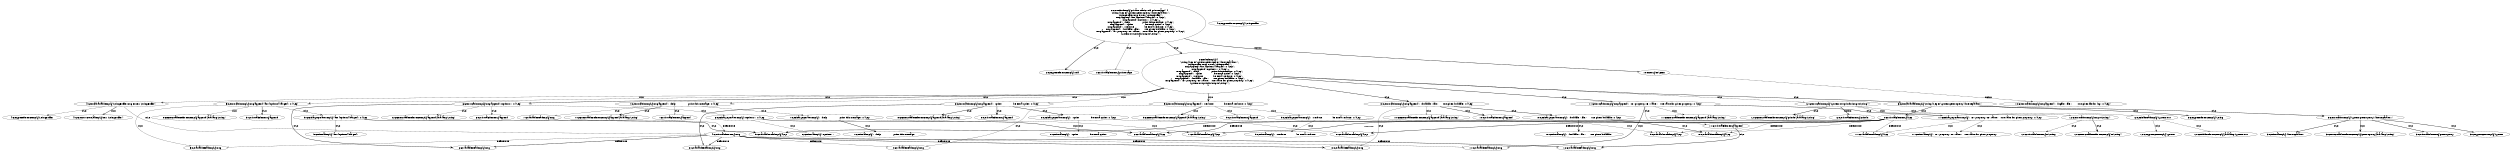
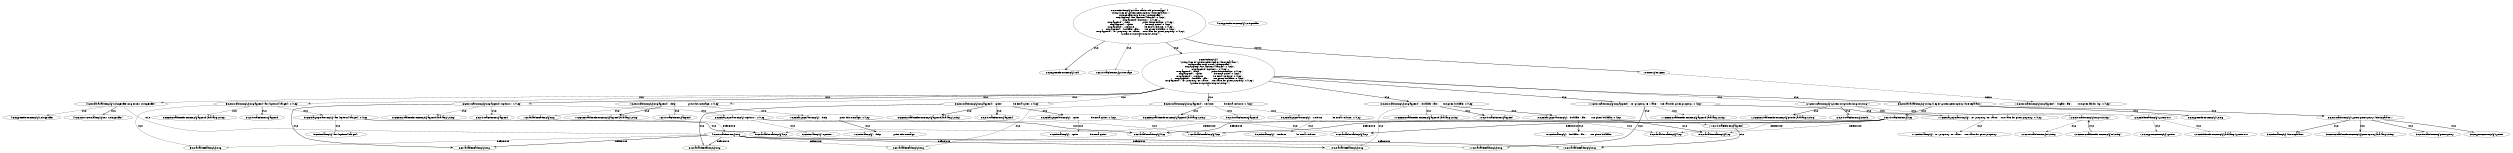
edge "12:CtInvocationImpl@System.out.println(msg.toString())" -> "12:CtVirtualElement@println": label "Action" -> "AST"
edge "3:CtVirtualElement@lSep" -> "5:CtVariableReadImpl@lSep": style bold -> solid
edge "12:CtInvocationImpl@msg.toString()" -> "12:CtExecutableReferenceImpl@toString()": reversed
edge "3:CtVirtualElement@lSep" -> "7:CtVariableReadImpl@lSep": label "Use-Use" -> "Define-Use"
node "11:CtVariableReadImpl@lSep": removed
